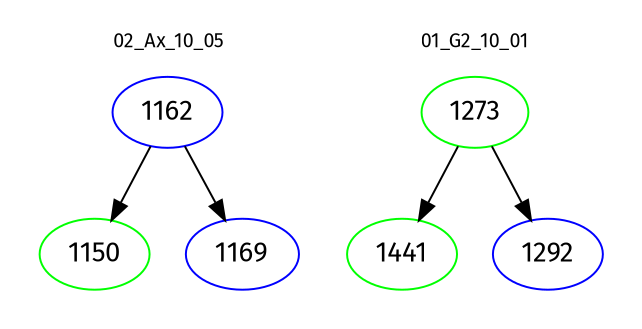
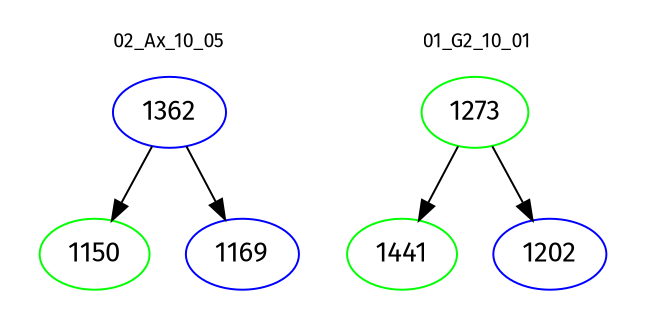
node "1162": label "1162" -> "1362"
node "1292": label "1292" -> "1202"
